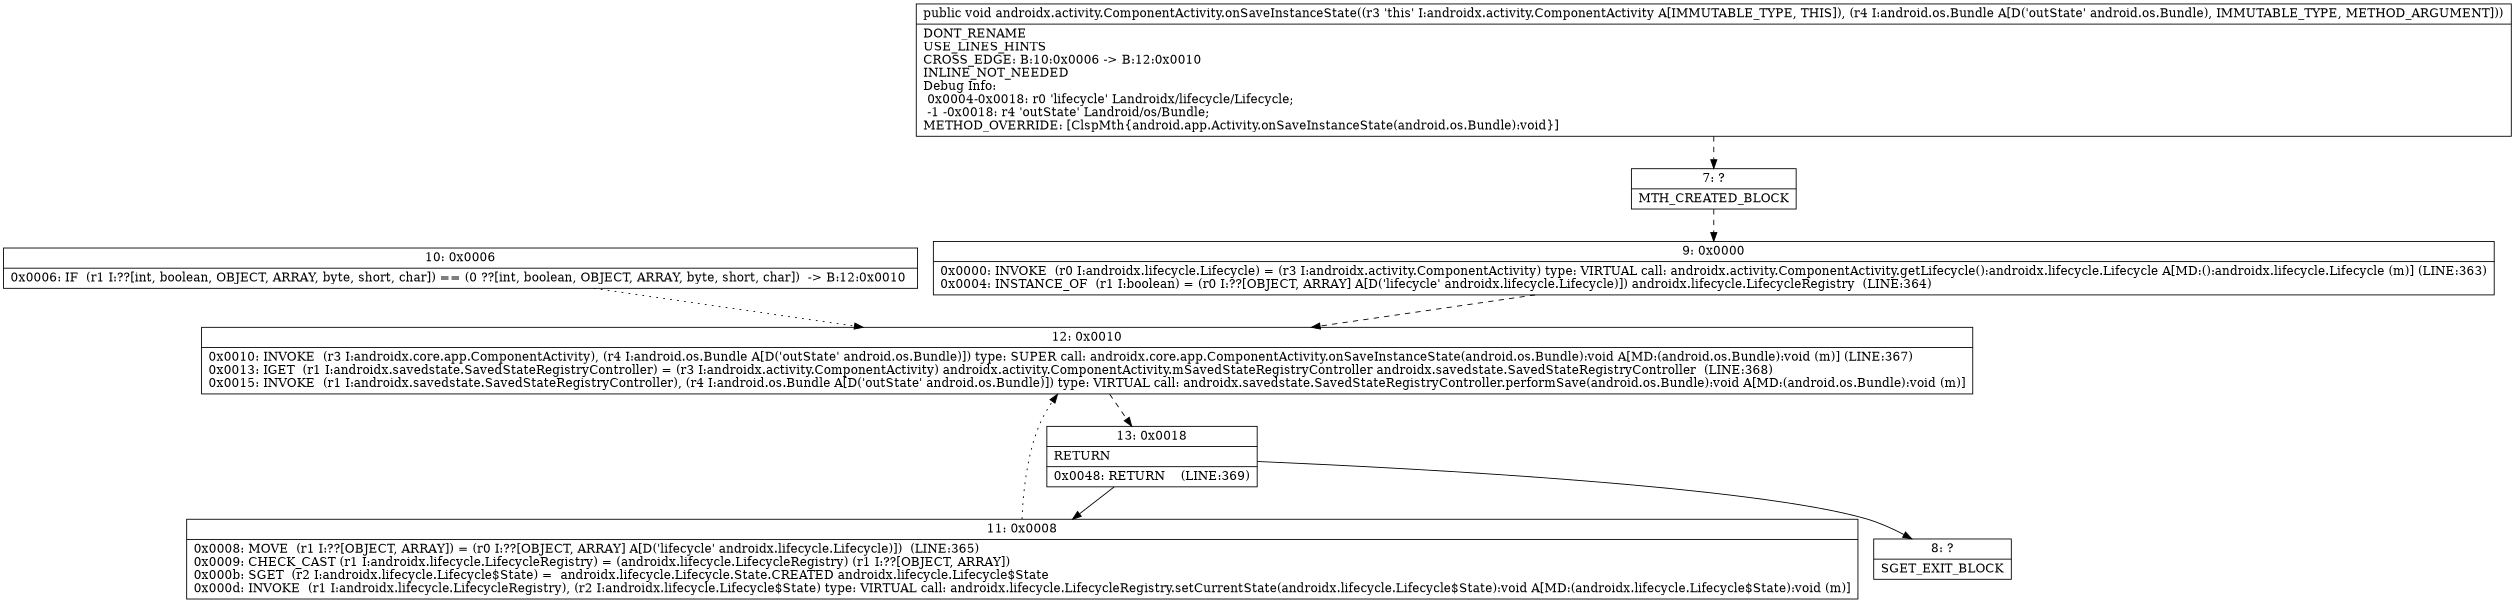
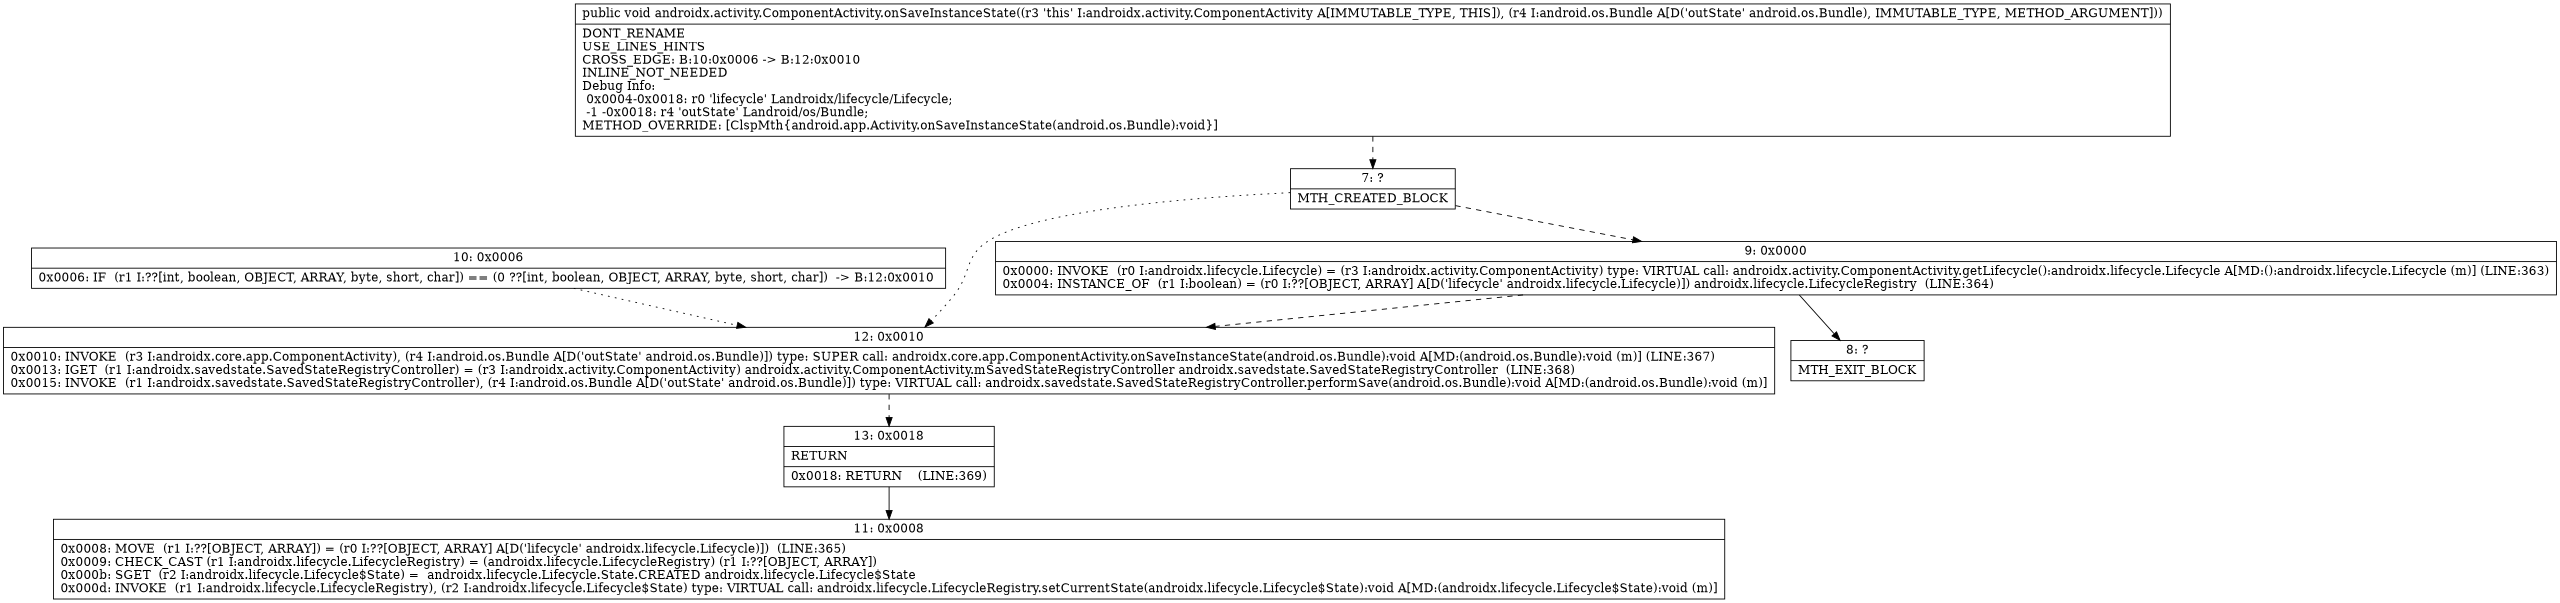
edge "11: 0x0008" -> "12: 0x0010": now "7: ?" -> "12: 0x0010"
node "13: 0x0018": text "0x0048: RETURN    (LINE:369)" -> "0x0018: RETURN    (LINE:369)"
edge "13: 0x0018" -> "8: ?": now "9: 0x0000" -> "8: ?"
node "8: ?": text "SGET_EXIT_BLOCK" -> "MTH_EXIT_BLOCK"
